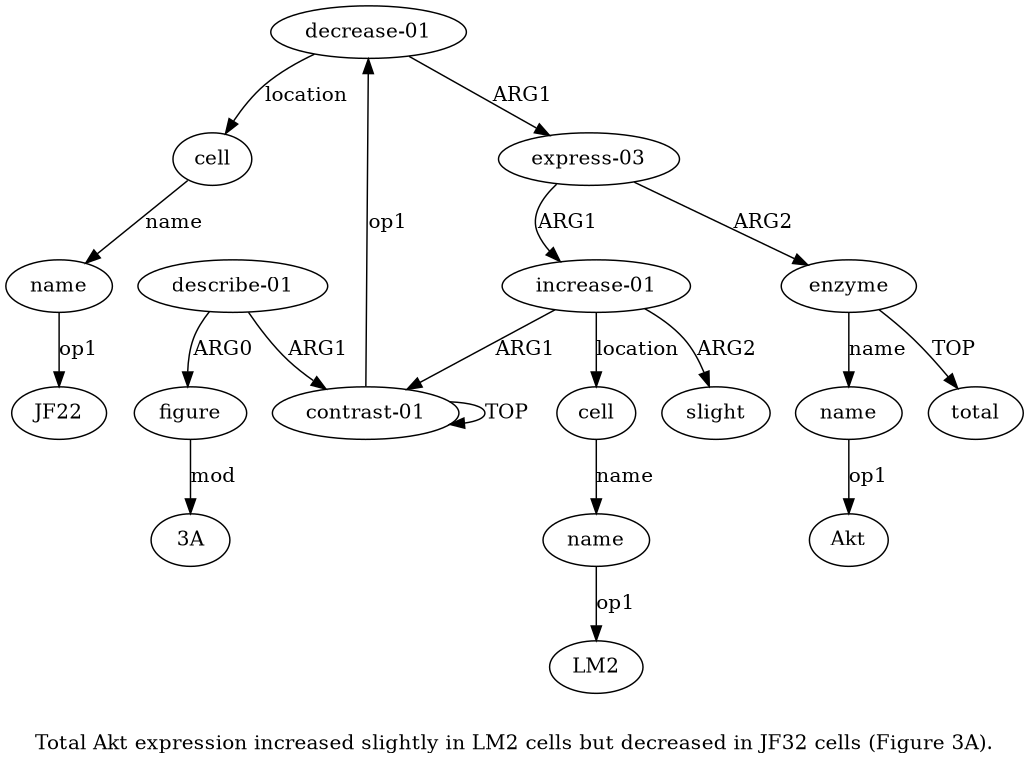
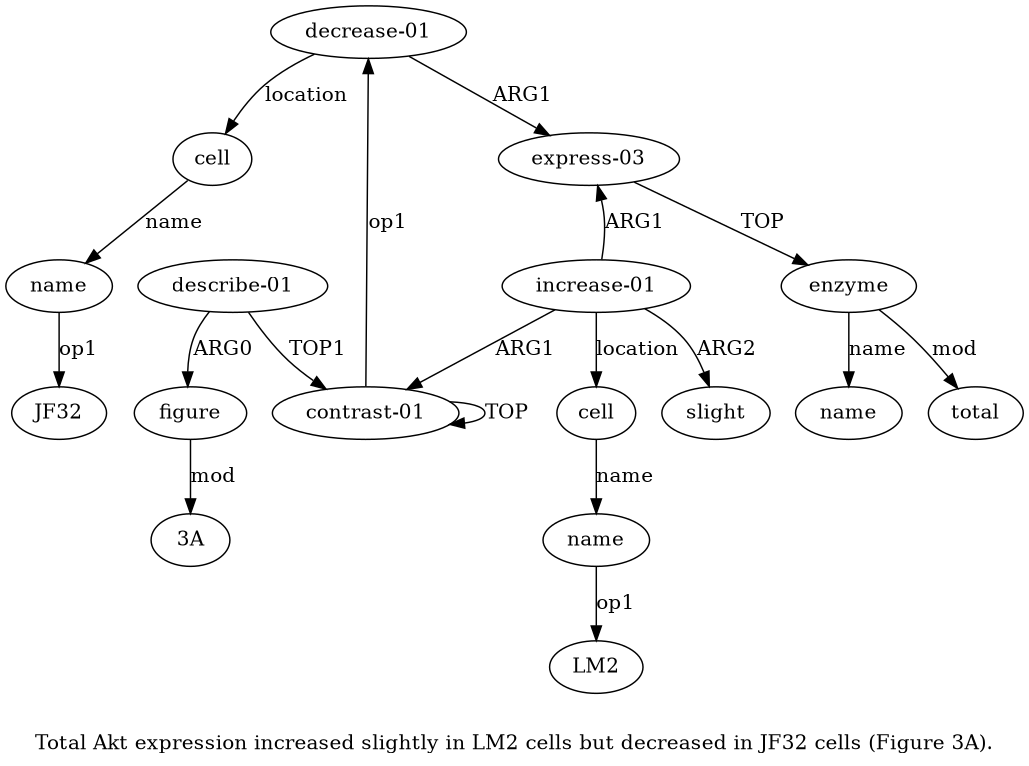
edge "express-03" -> "increase-01": reversed
edge "express-03" -> "enzyme": label "ARG2" -> "TOP"
edge "describe-01" -> "contrast-01": label "ARG1" -> "TOP1"
edge "enzyme" -> "total": label "TOP" -> "mod"
node "JF22": label "JF22" -> "JF32"
node "Akt": removed
